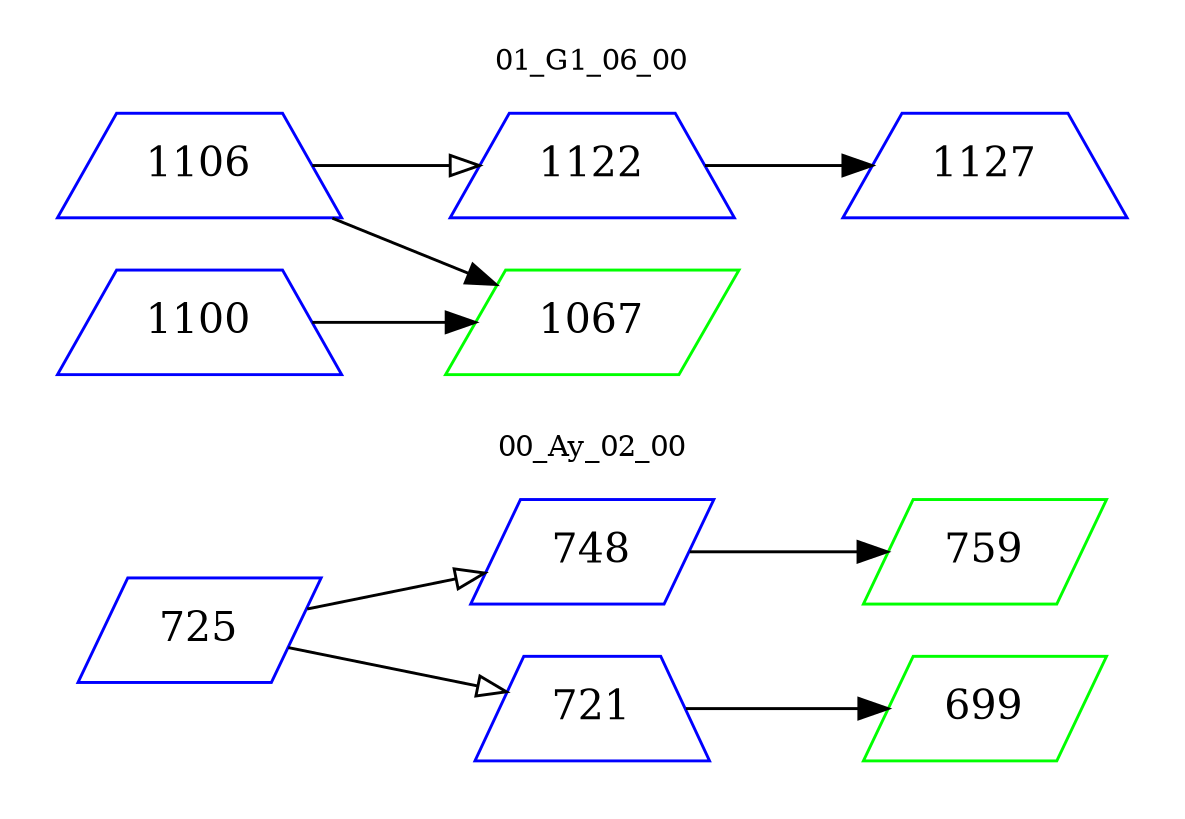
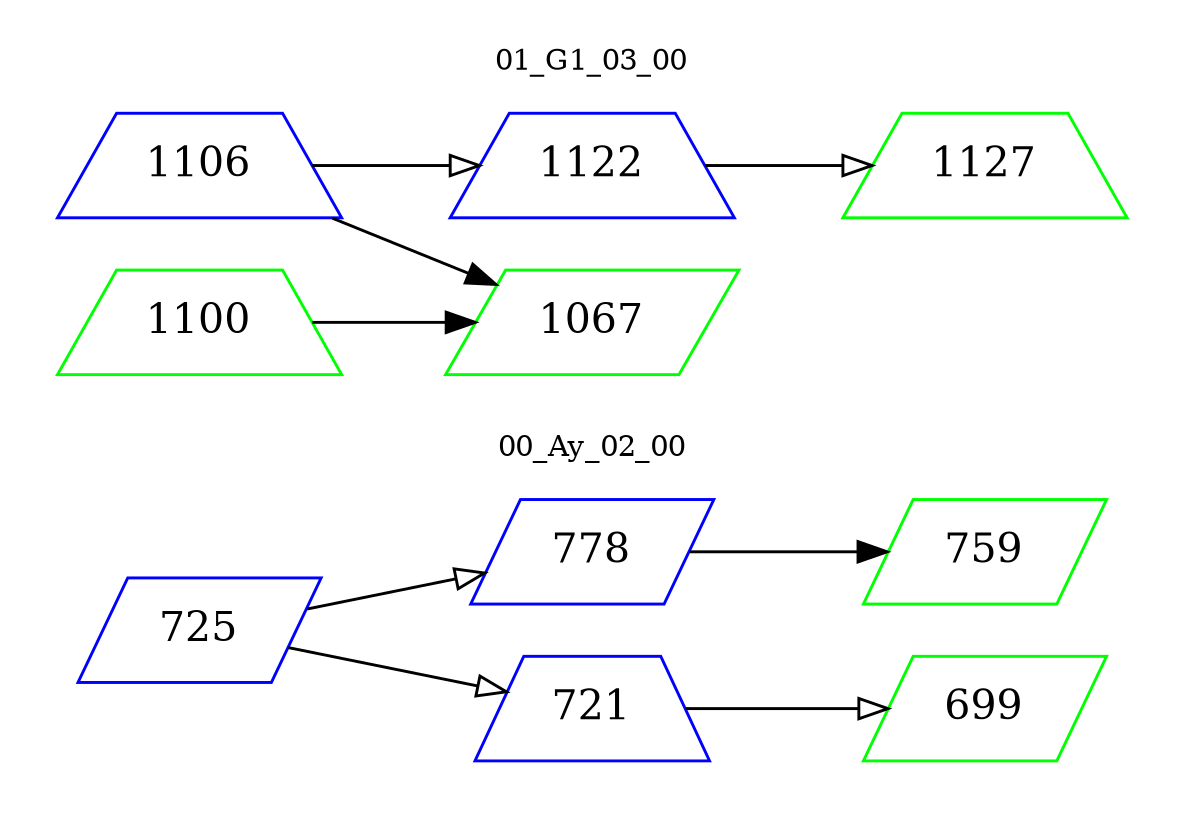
cluster "01_G1_06_00": label "01_G1_06_00" -> "01_G1_03_00"
edge "1122" -> "1127": arrowhead normal -> onormal
node "1127": color blue -> green
node "1100": color blue -> green
node "748": label "748" -> "778"
edge "721" -> "699": arrowhead normal -> onormal
